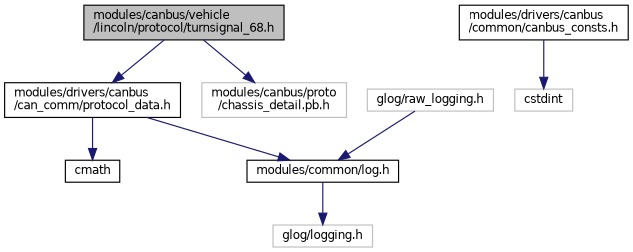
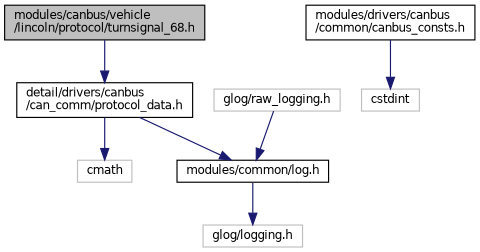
node "modules/drivers/canbus /can_comm/protocol_data.h": label "modules/drivers/canbus /can_comm/protocol_data.h" -> "detail/drivers/canbus /can_comm/protocol_data.h"
node "modules/canbus/proto /chassis_detail.pb.h": removed
node "cmath": color black -> grey75
